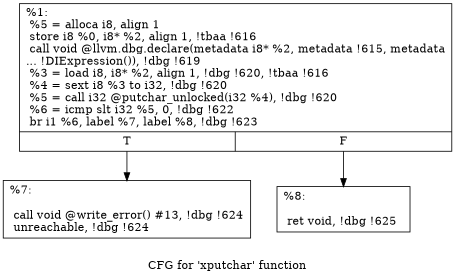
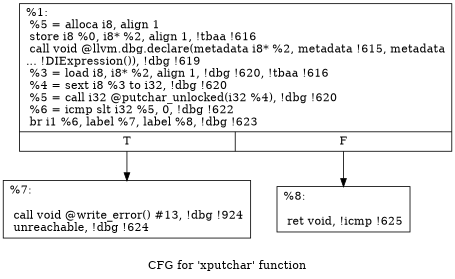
node "%7:": text "call void @write_error() #13, !dbg !624" -> "call void @write_error() #13, !dbg !924"
node "%8:": text "ret void, !dbg !625" -> "ret void, !icmp !625"
